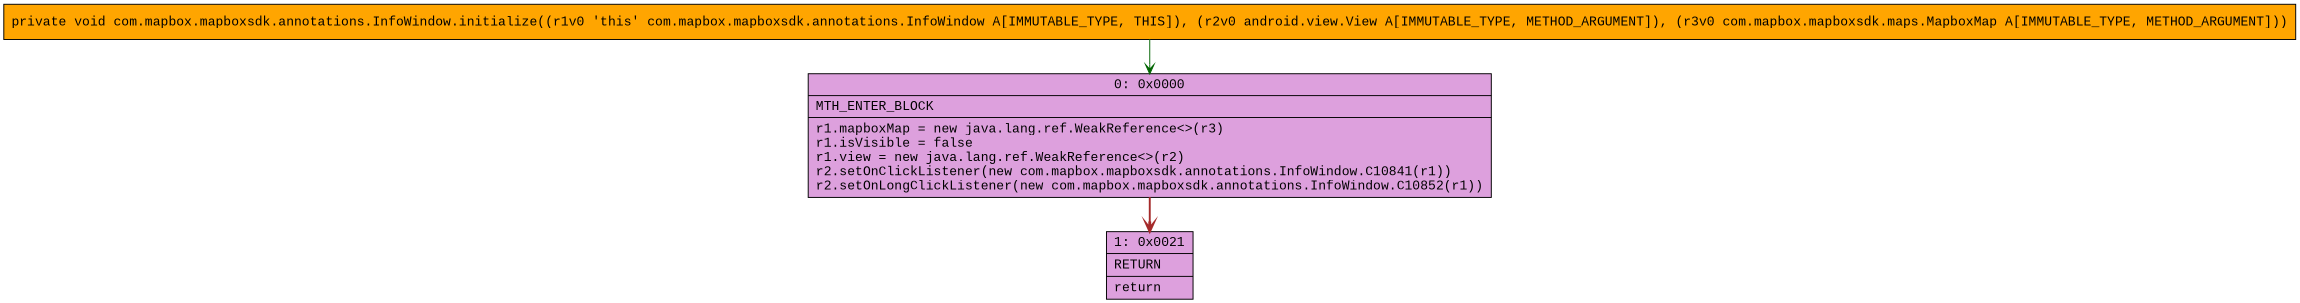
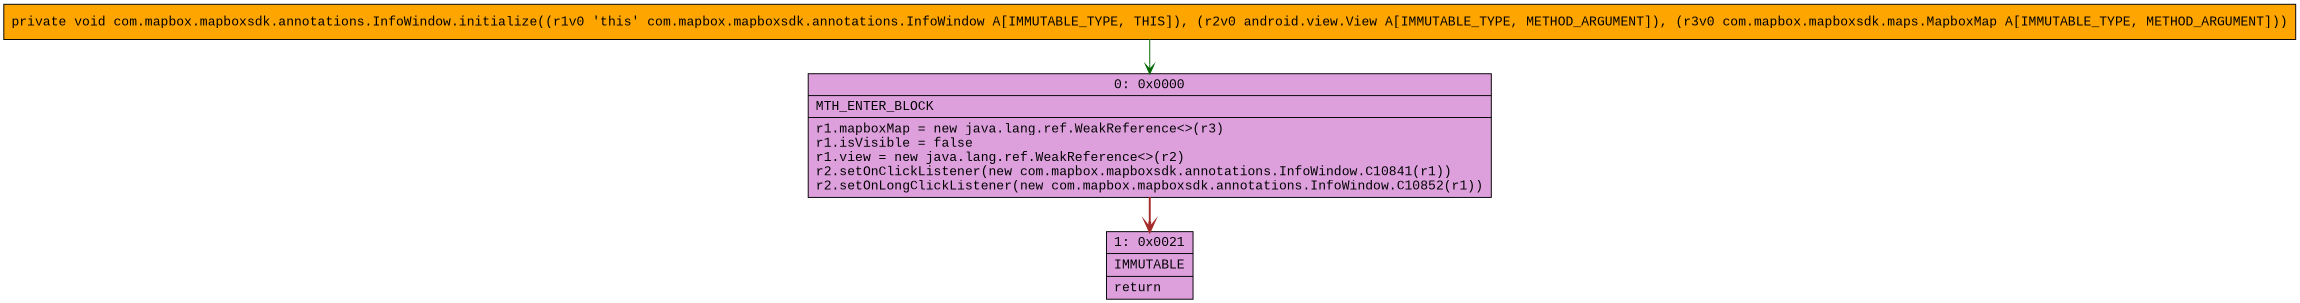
node "1: 0x0021": text "RETURN" -> "IMMUTABLE"
